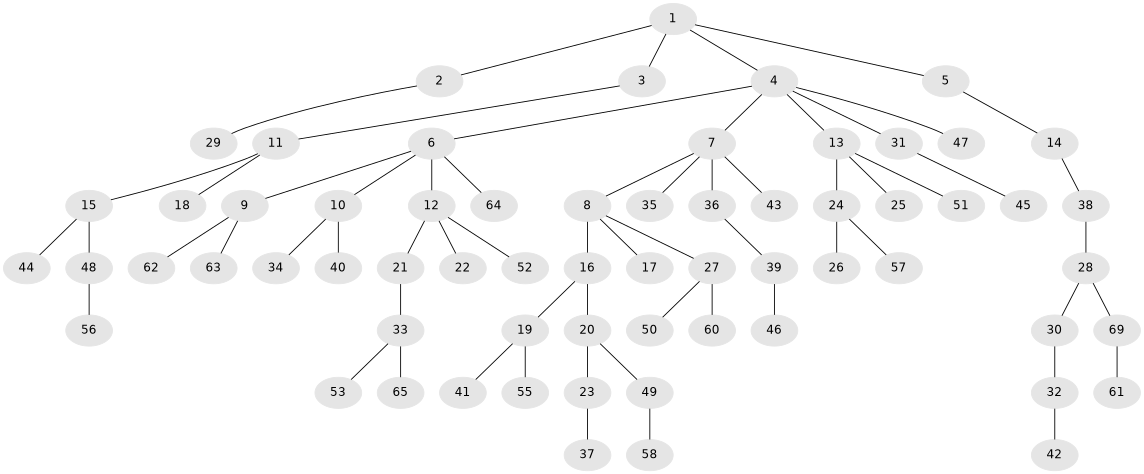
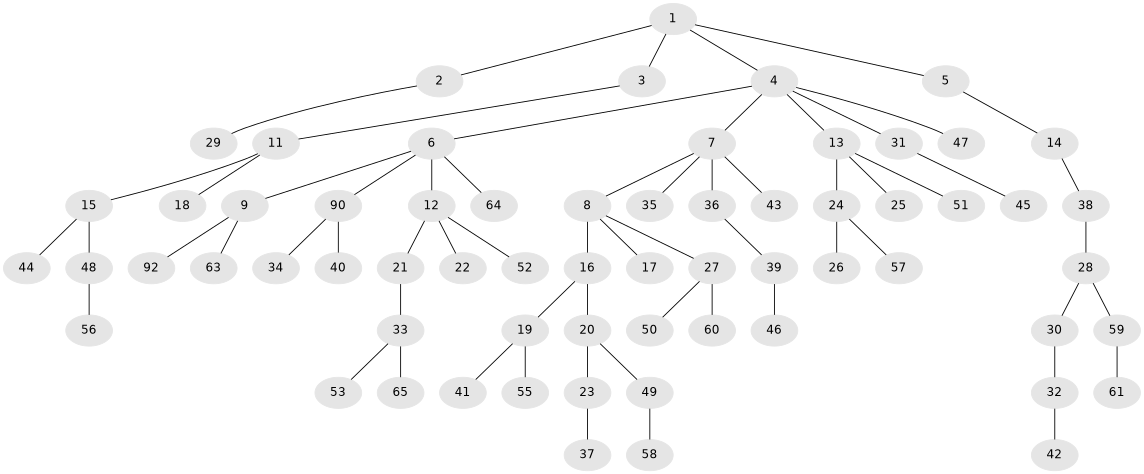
node "10": label "10" -> "90"
node "62": label "62" -> "92"
node "69": label "69" -> "59"
